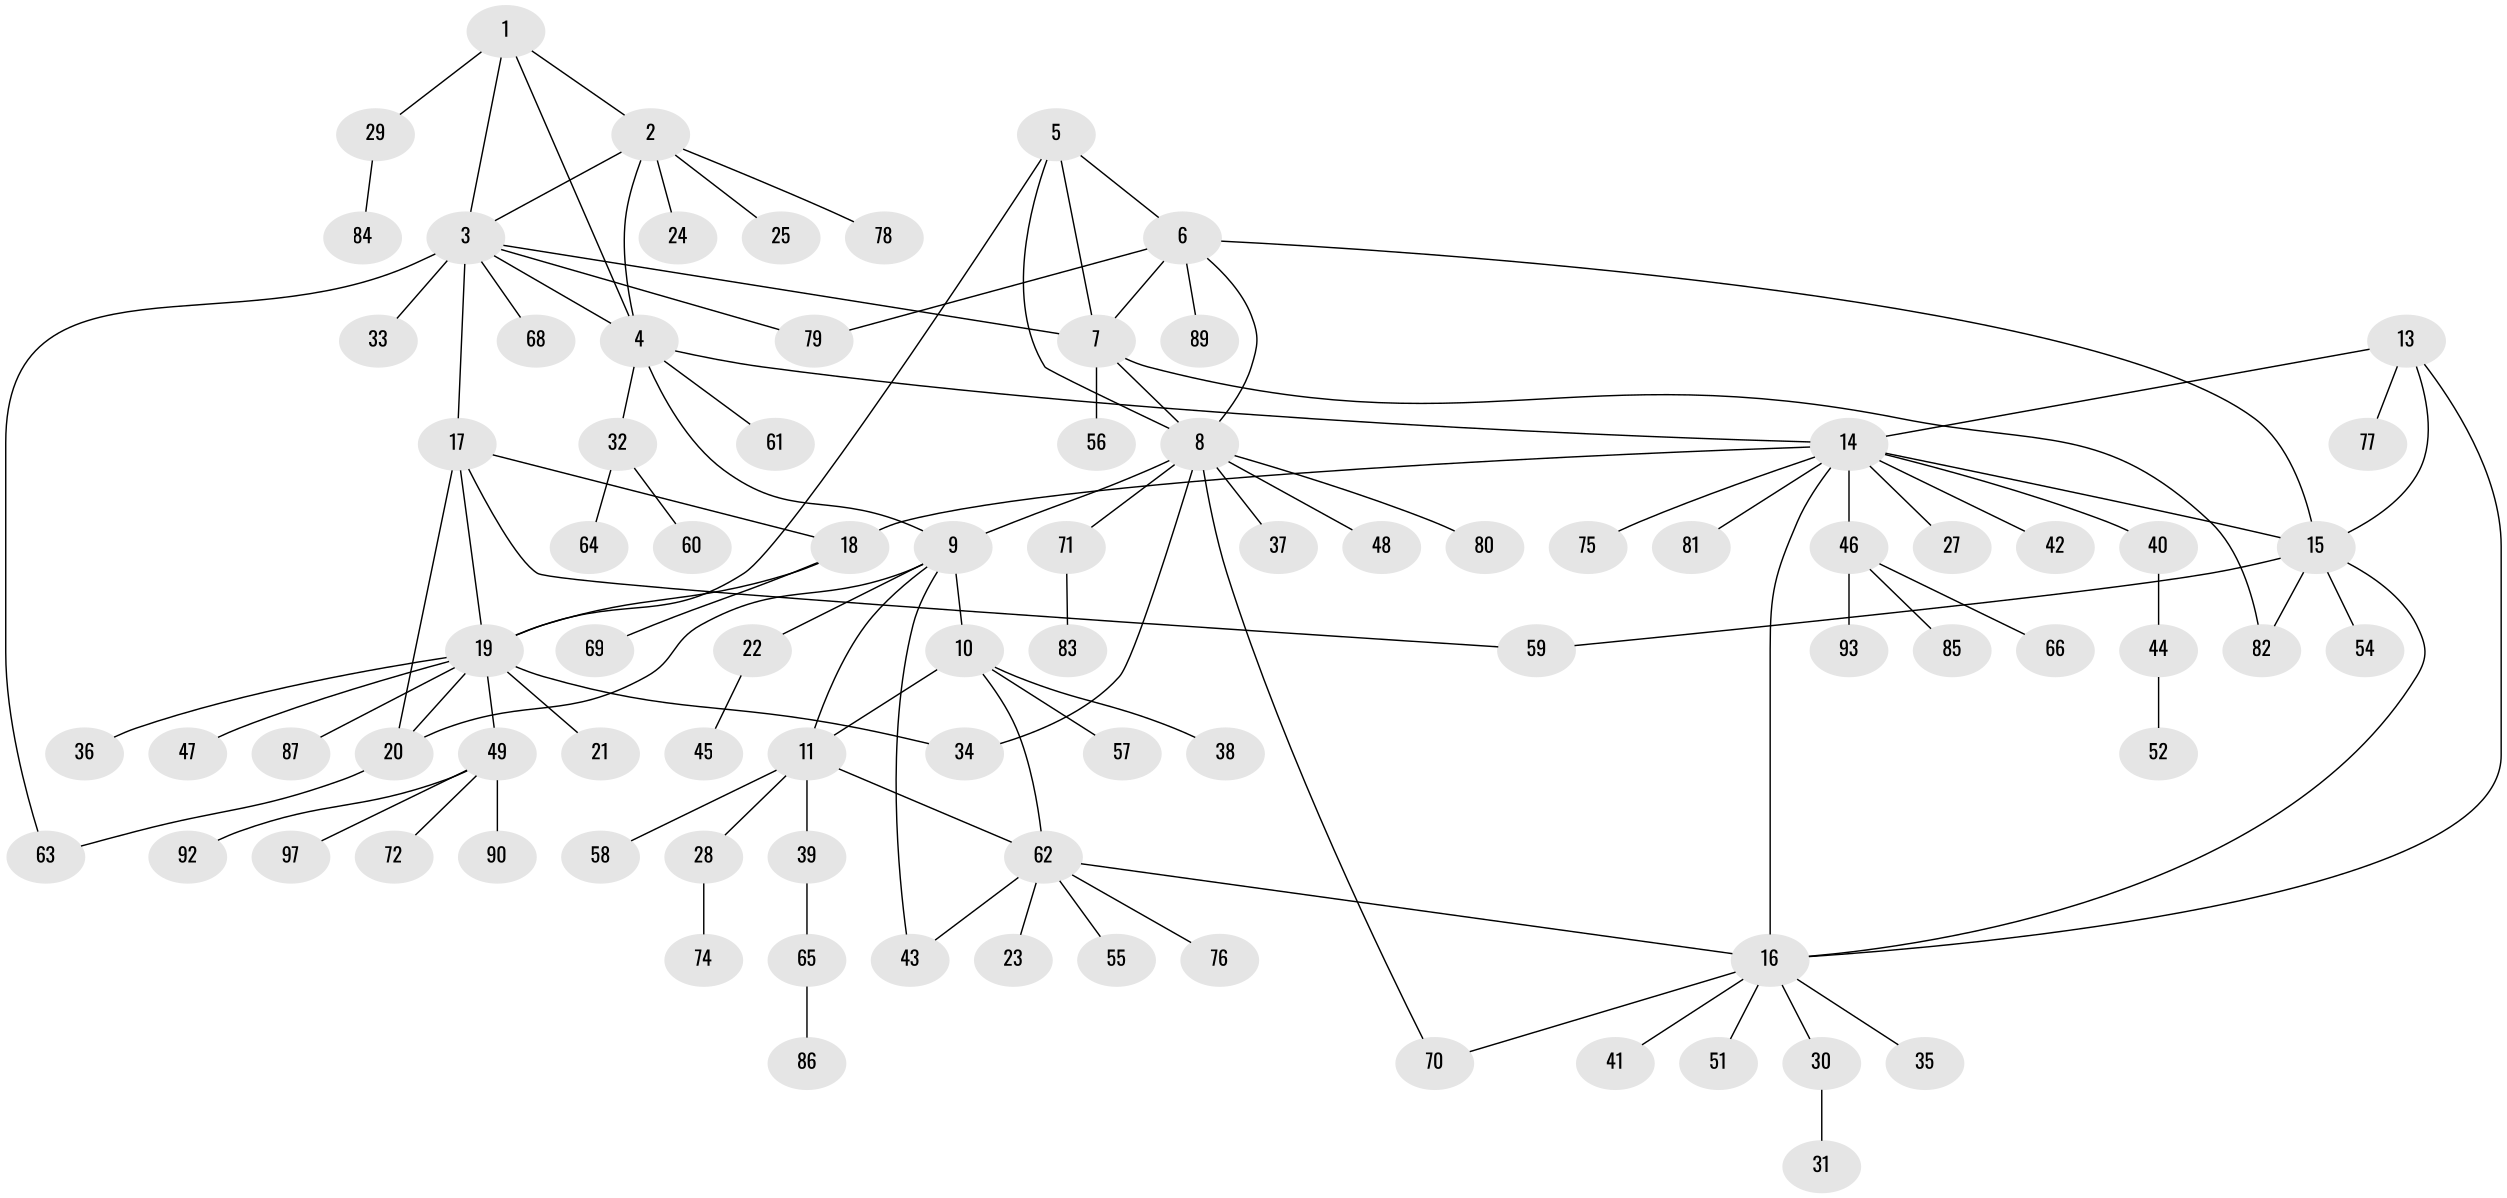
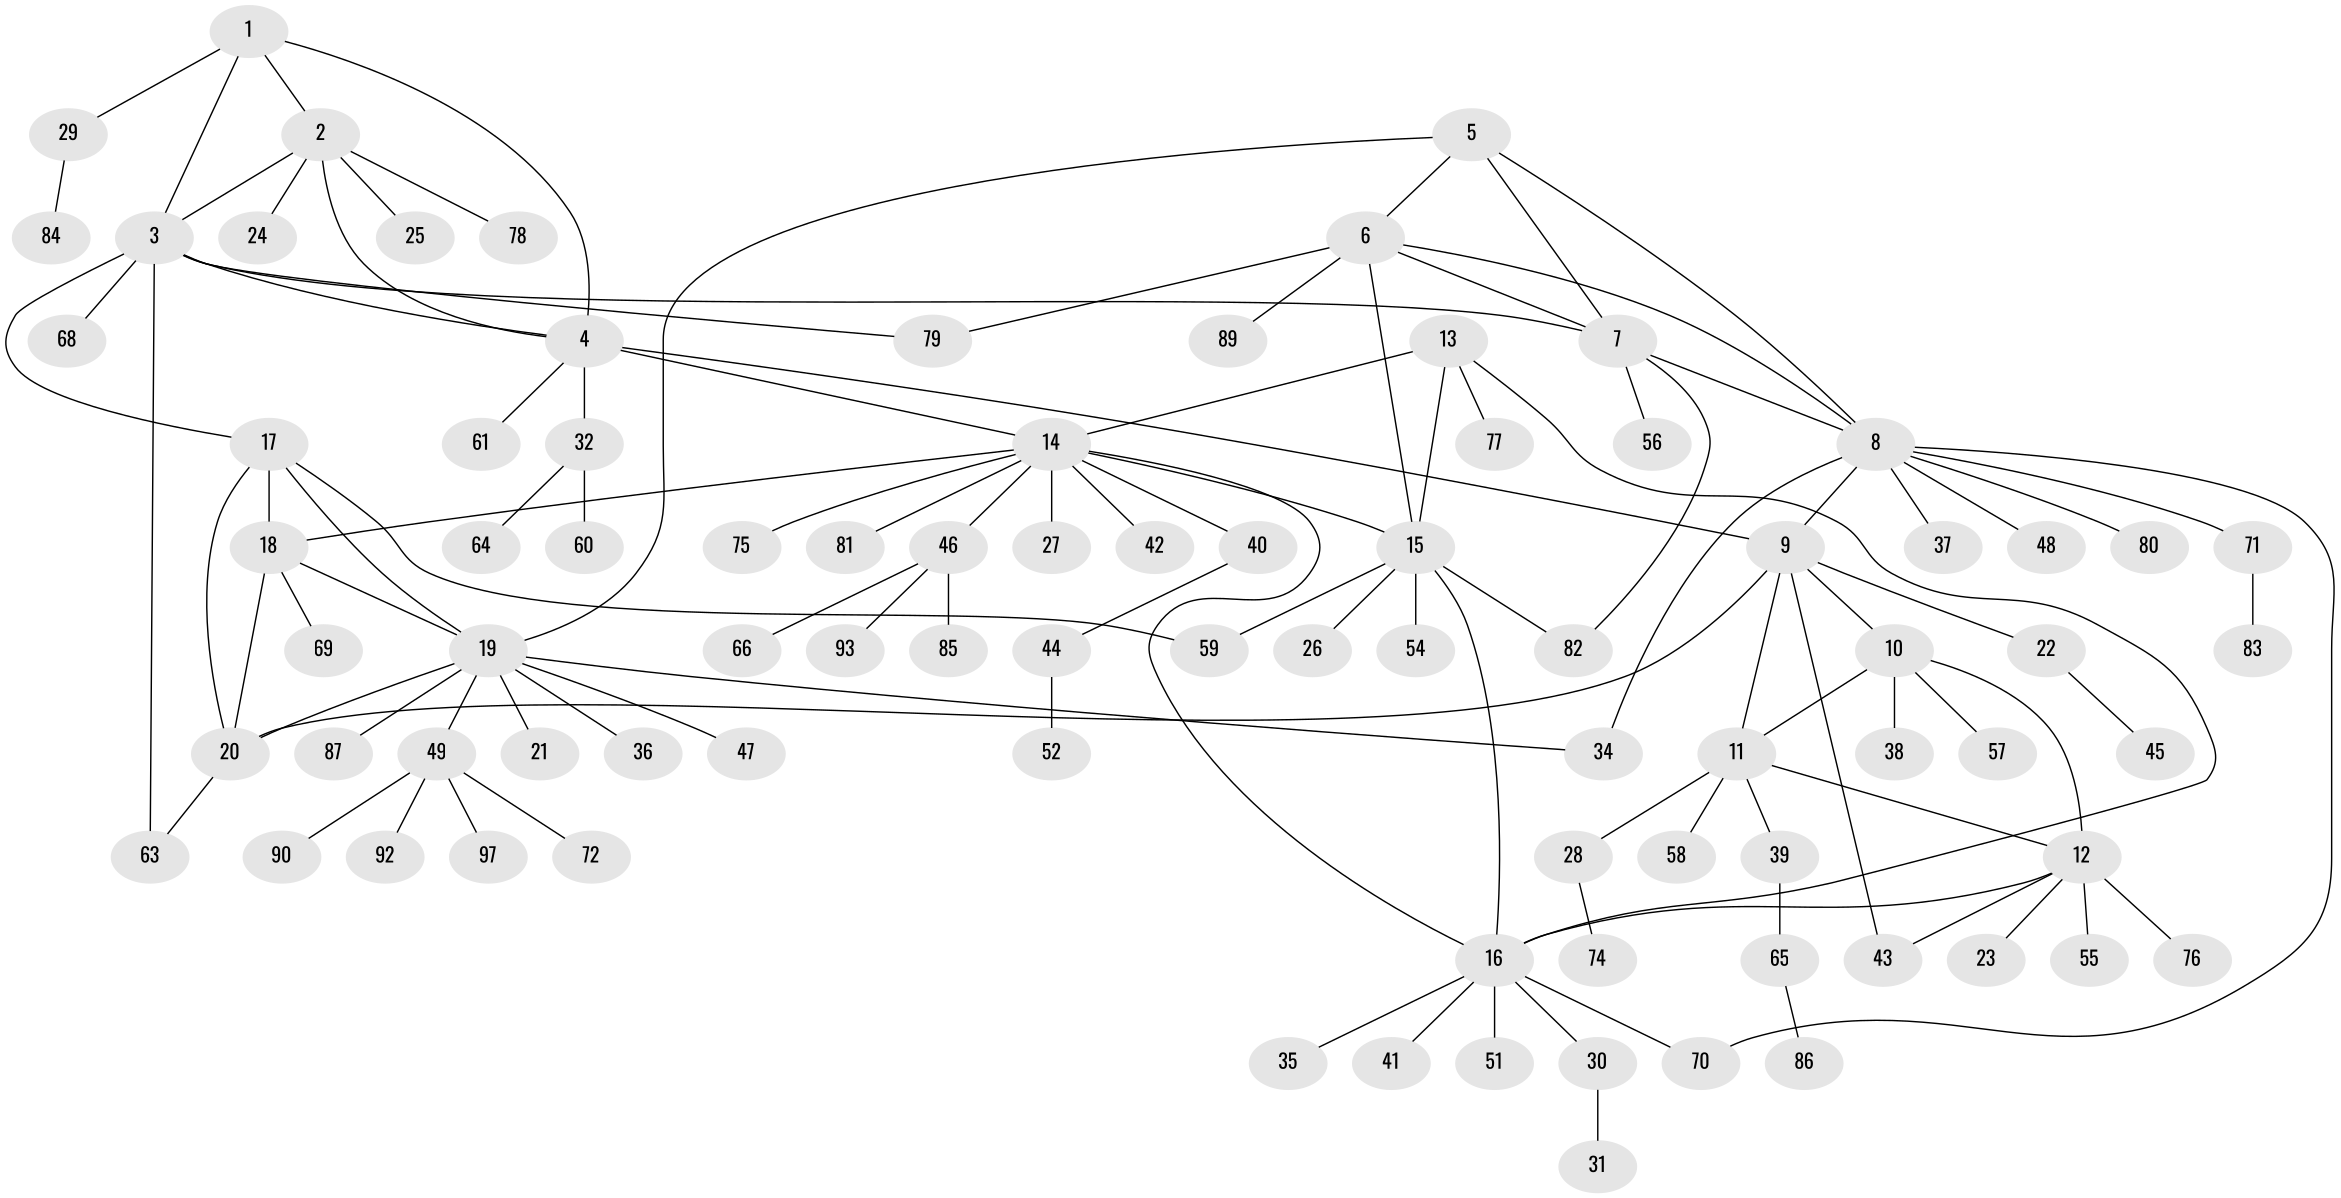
node "33": removed
edge "18" -- "20": added
node "26": added
node "62": label "62" -> "12"
